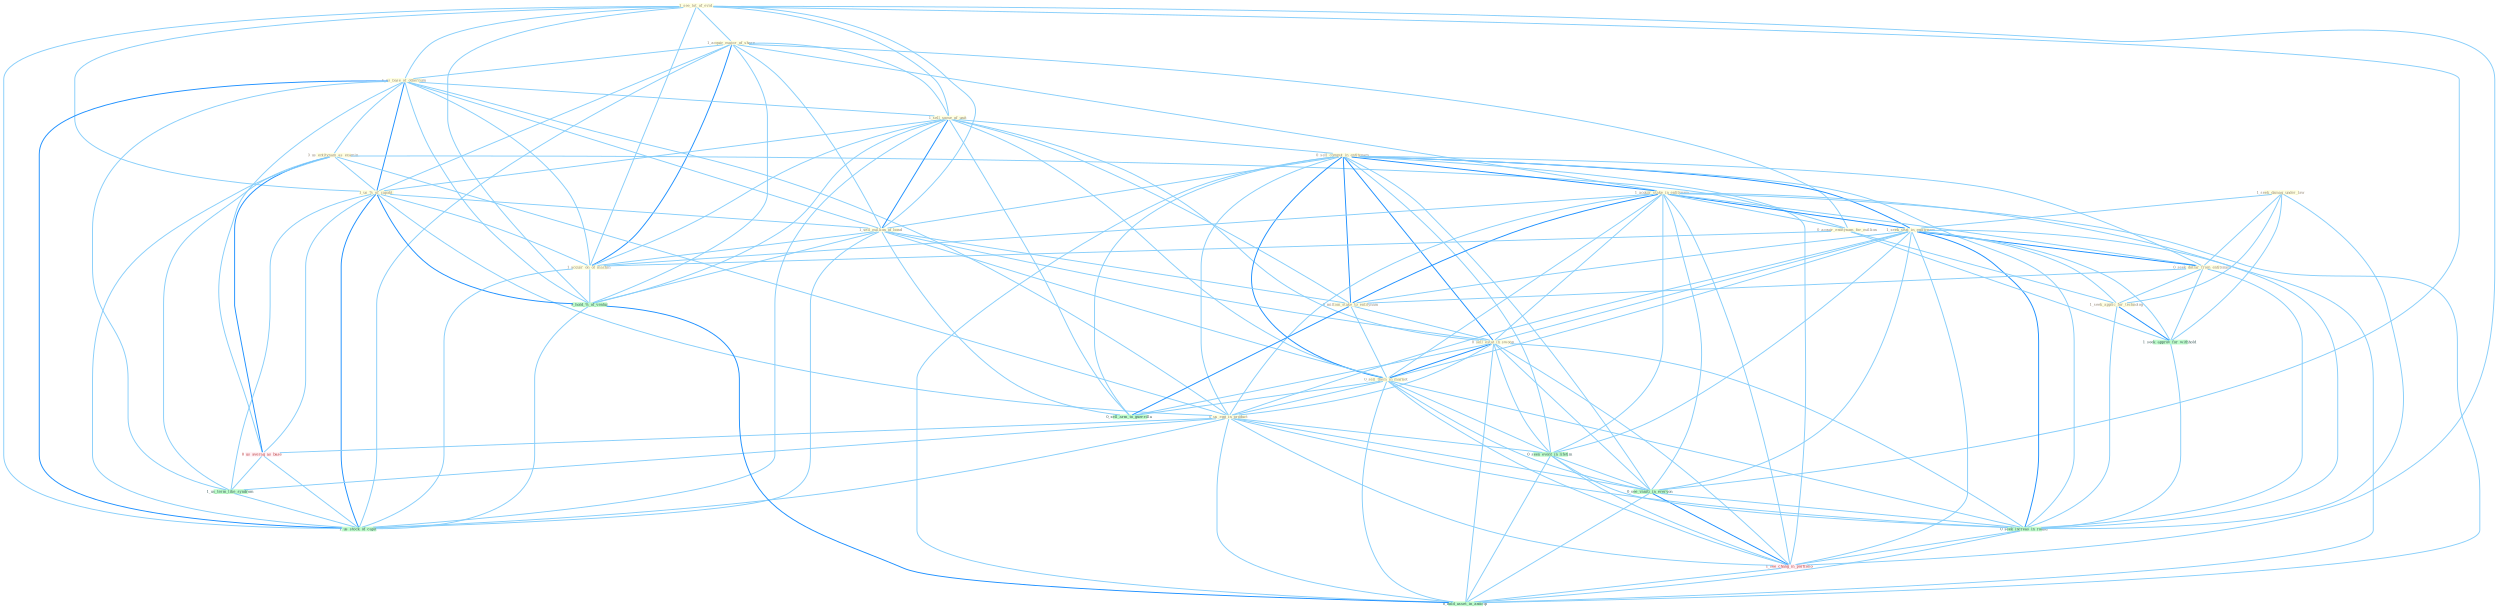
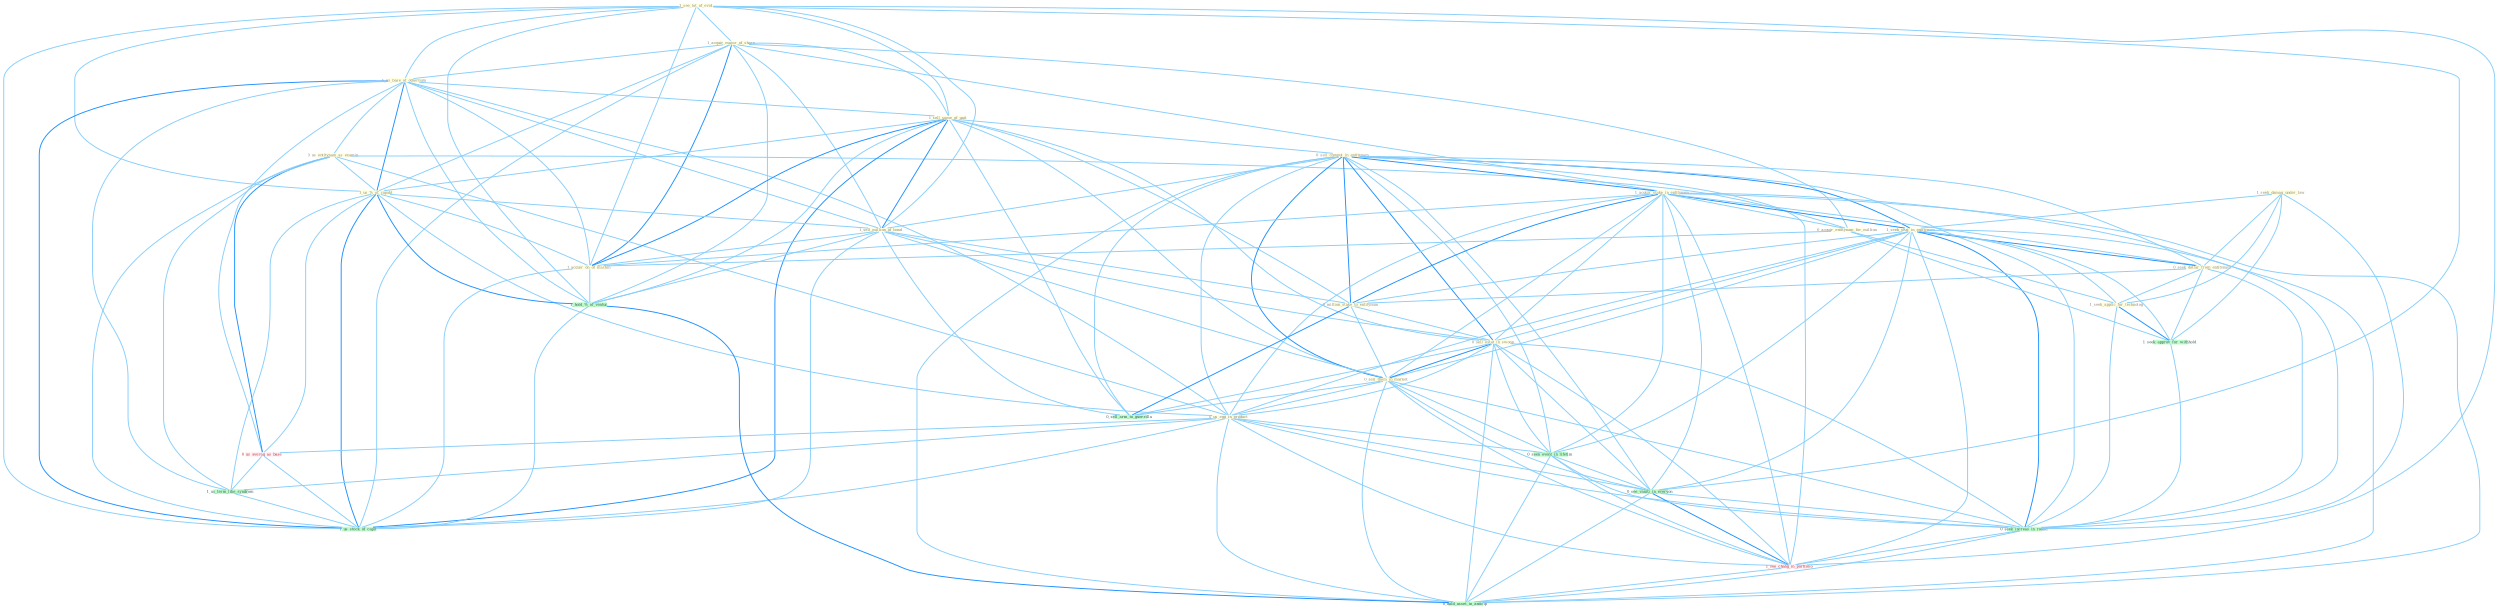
edge "1_sell_some_of_unit" -- "1_acquir_on_of_machin": color #87cefa -> #1e90ff
node "9_hold_%_of_ventur": label "9_hold_%_of_ventur" -> "1_hold_%_of_ventur"
edge "1_sell_some_of_unit" -- "1_us_stock_of_capit": color #87cefa -> #1e90ff
